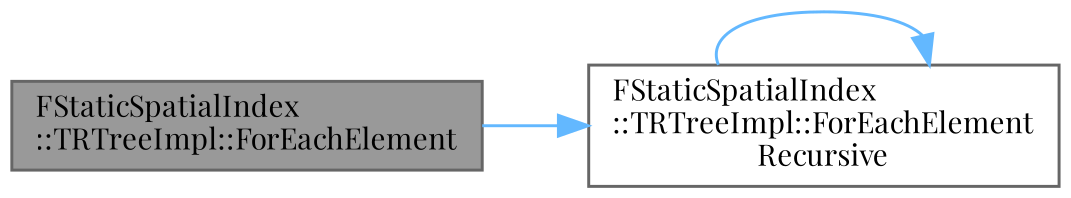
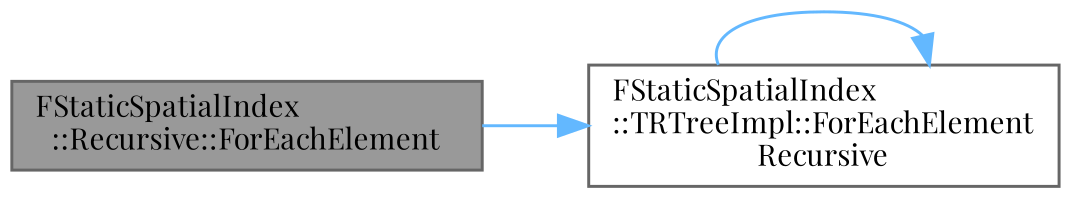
node "FStaticSpatialIndex ::TRTreeImpl::ForEachElement": label "FStaticSpatialIndex ::TRTreeImpl::ForEachElement" -> "FStaticSpatialIndex ::Recursive::ForEachElement"
